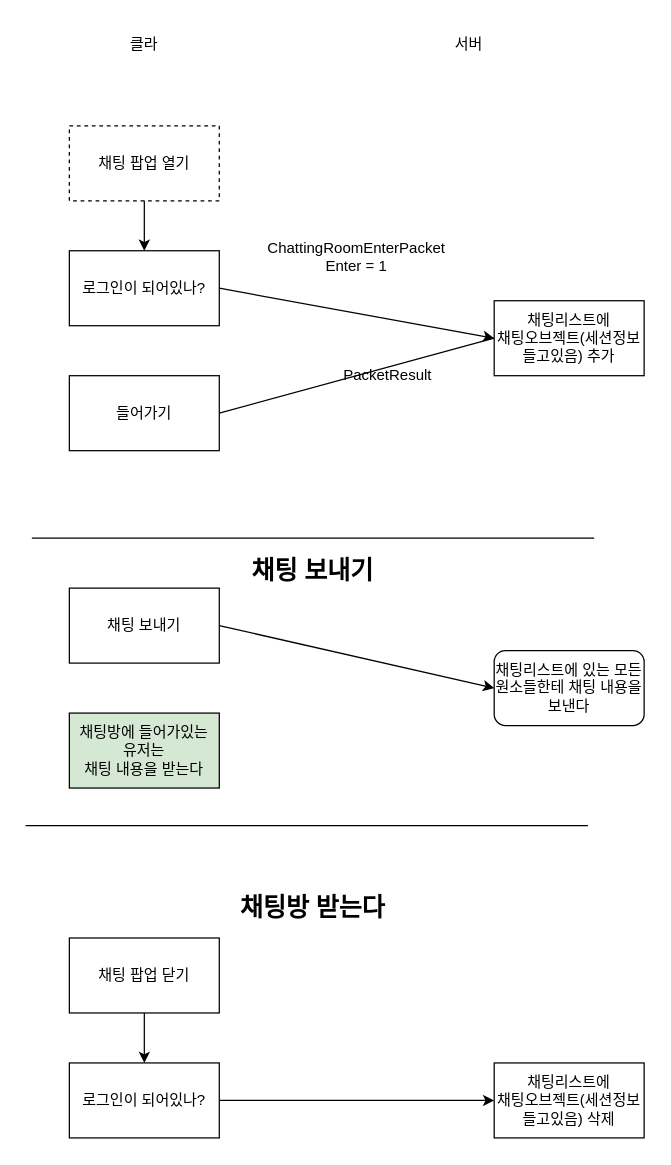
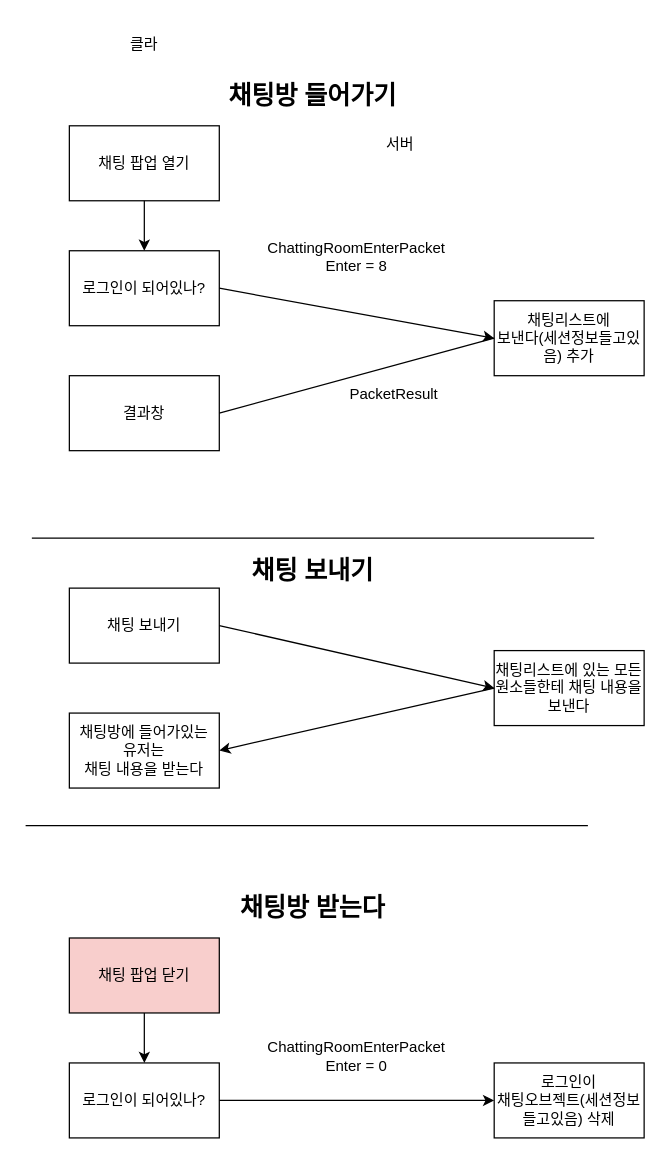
node "서버": moved (469, 44) -> (401, 144)
node "채팅방 들어가기": added
node "채팅 팝업 열기": style dashed -> solid
node "ChattingRoomEnterPacket Enter = 1": label "ChattingRoomEnterPacket Enter = 1" -> "ChattingRoomEnterPacket Enter = 8"
node "채팅리스트에 채팅오브젝트(세션정보들고있음) 추가": label "채팅리스트에 채팅오브젝트(세션정보들고있음) 추가" -> "채팅리스트에 보낸다(세션정보들고있음) 추가"
node "PacketResult": moved (388, 376) -> (394, 394)
node "들어가기": label "들어가기" -> "결과창"
node "채팅리스트에 있는 모든 원소들한테 채팅 내용을 보낸다": shape rounded rectangle -> rectangle
edge "채팅리스트에 있는 모든 원소들한테 채팅 내용을 보낸다" -> "채팅방에 들어가있는 유저는 채팅 내용을 받는다": added
node "채팅방에 들어가있는 유저는 채팅 내용을 받는다": fillcolor #d5e8d4 -> #ffffff
node "채팅 팝업 닫기": fillcolor #ffffff -> #f8cecc
node "ChattingRoomEnterPacket Enter = 0": added
node "채팅리스트에 채팅오브젝트(세션정보들고있음) 삭제": label "채팅리스트에 채팅오브젝트(세션정보들고있음) 삭제" -> "로그인이 채팅오브젝트(세션정보들고있음) 삭제"
